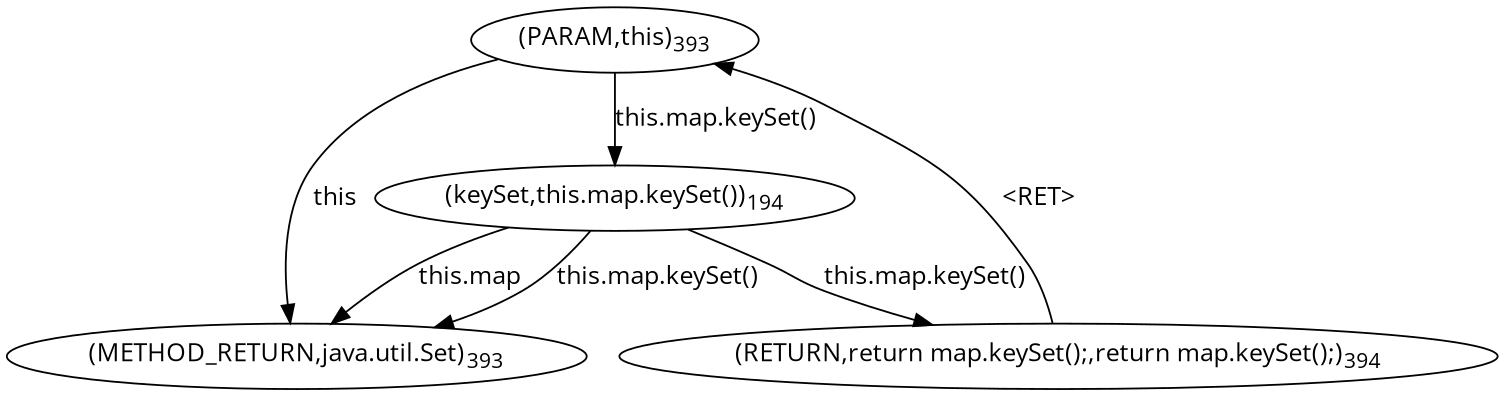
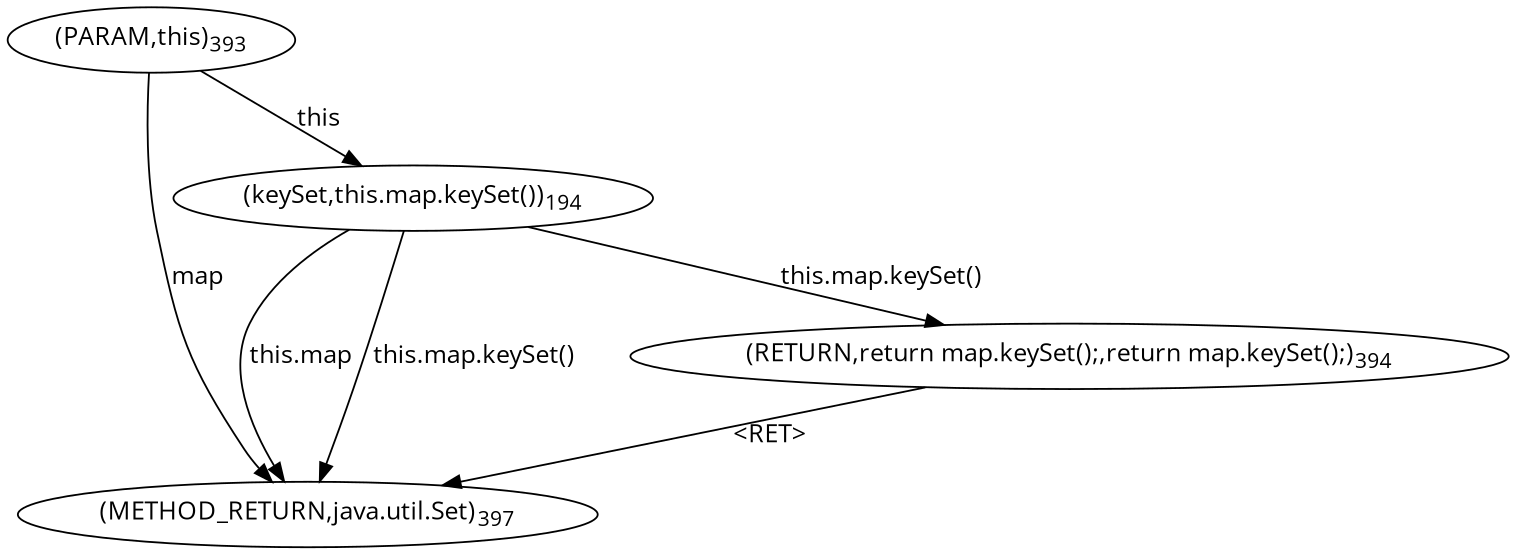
edge "(PARAM,this)" -> "(keySet,this.map.keySet())": label "this.map.keySet()" -> "this"
edge "(RETURN,return map.keySet();,return map.keySet();)" -> "(PARAM,this)": now "(RETURN,return map.keySet();,return map.keySet();)" -> "(METHOD_RETURN,java.util.Set)"
edge "(PARAM,this)" -> "(METHOD_RETURN,java.util.Set)": label "this" -> "map"
node "(METHOD_RETURN,java.util.Set)": text "393" -> "397"
